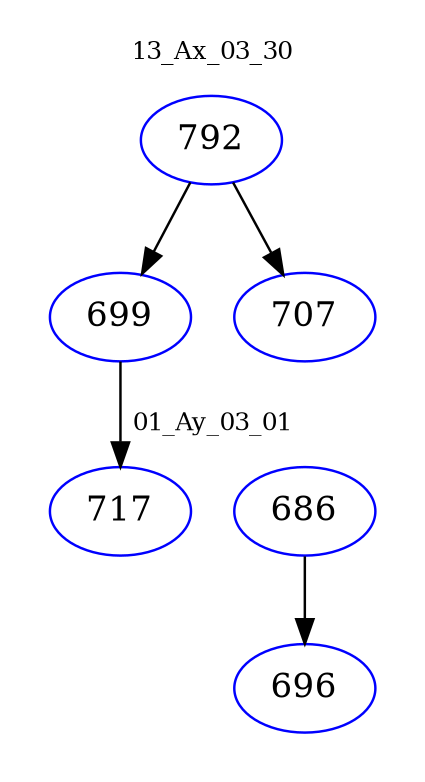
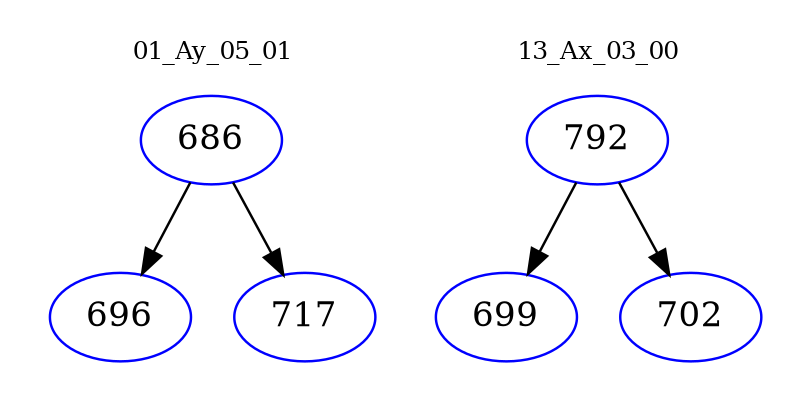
cluster "13_Ax_03_30": label "13_Ax_03_30" -> "13_Ax_03_00"
node "707": label "707" -> "702"
edge "699" -> "717": now "686" -> "717"
cluster "01_Ay_03_01": label "01_Ay_03_01" -> "01_Ay_05_01"
